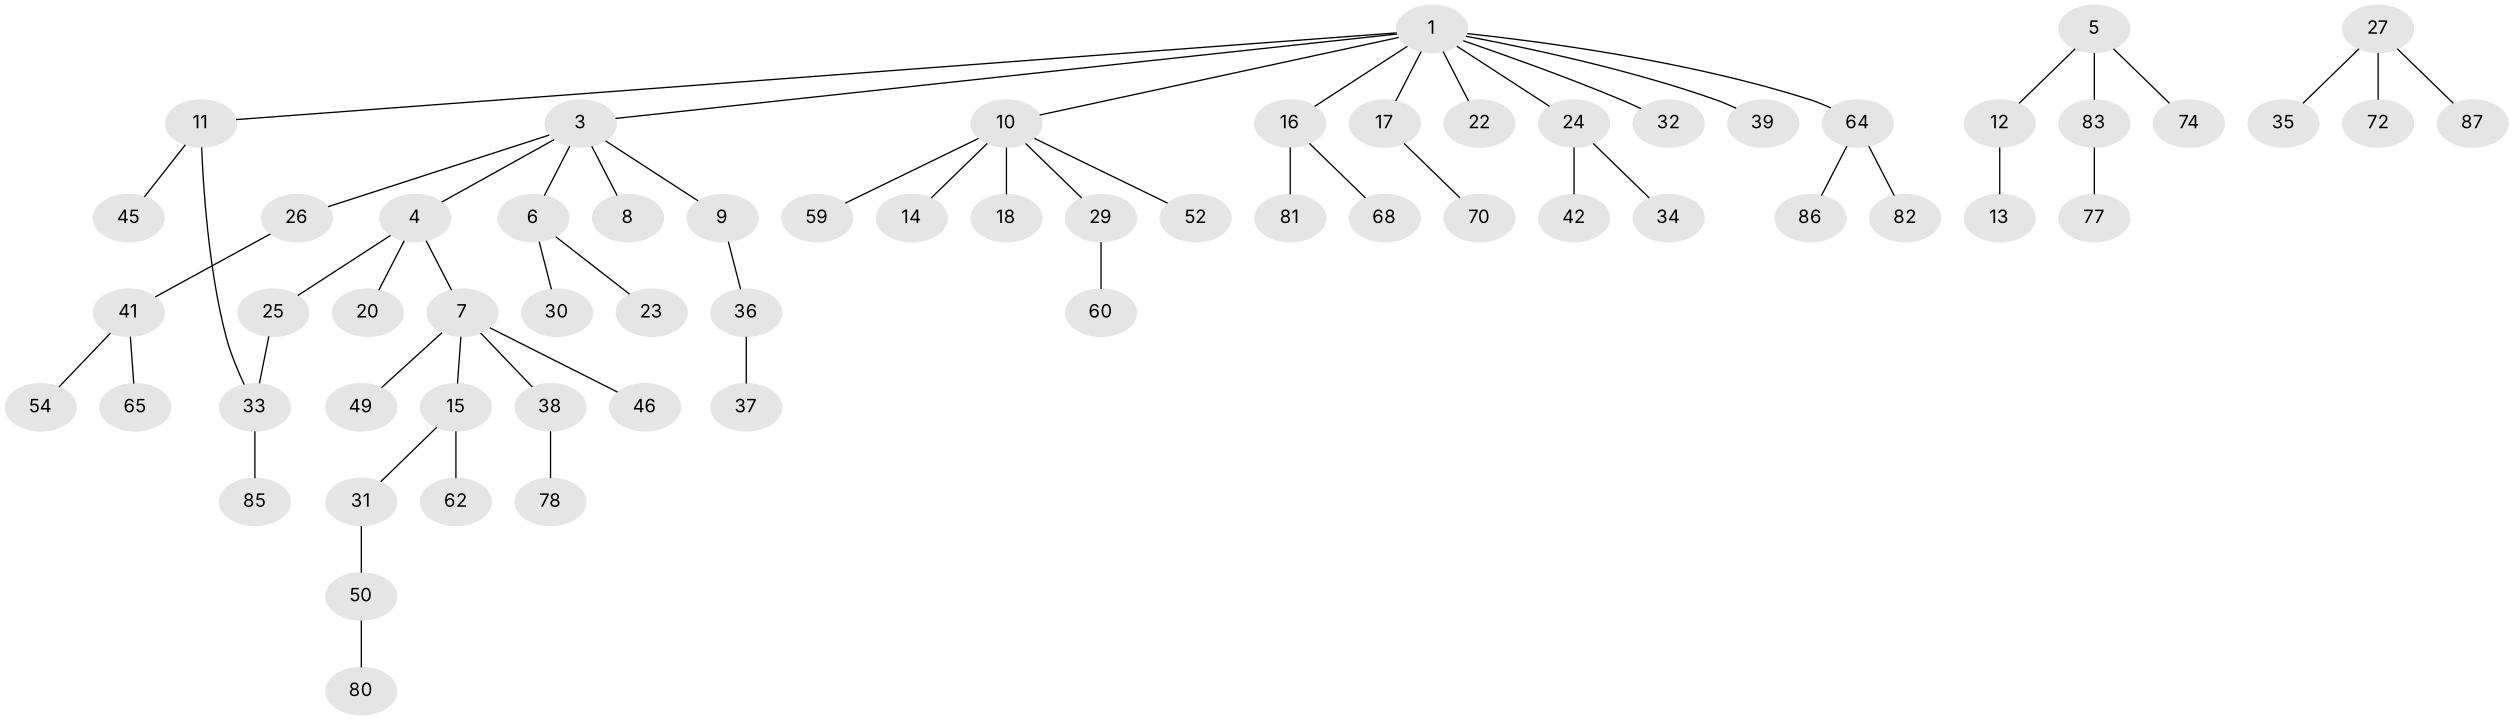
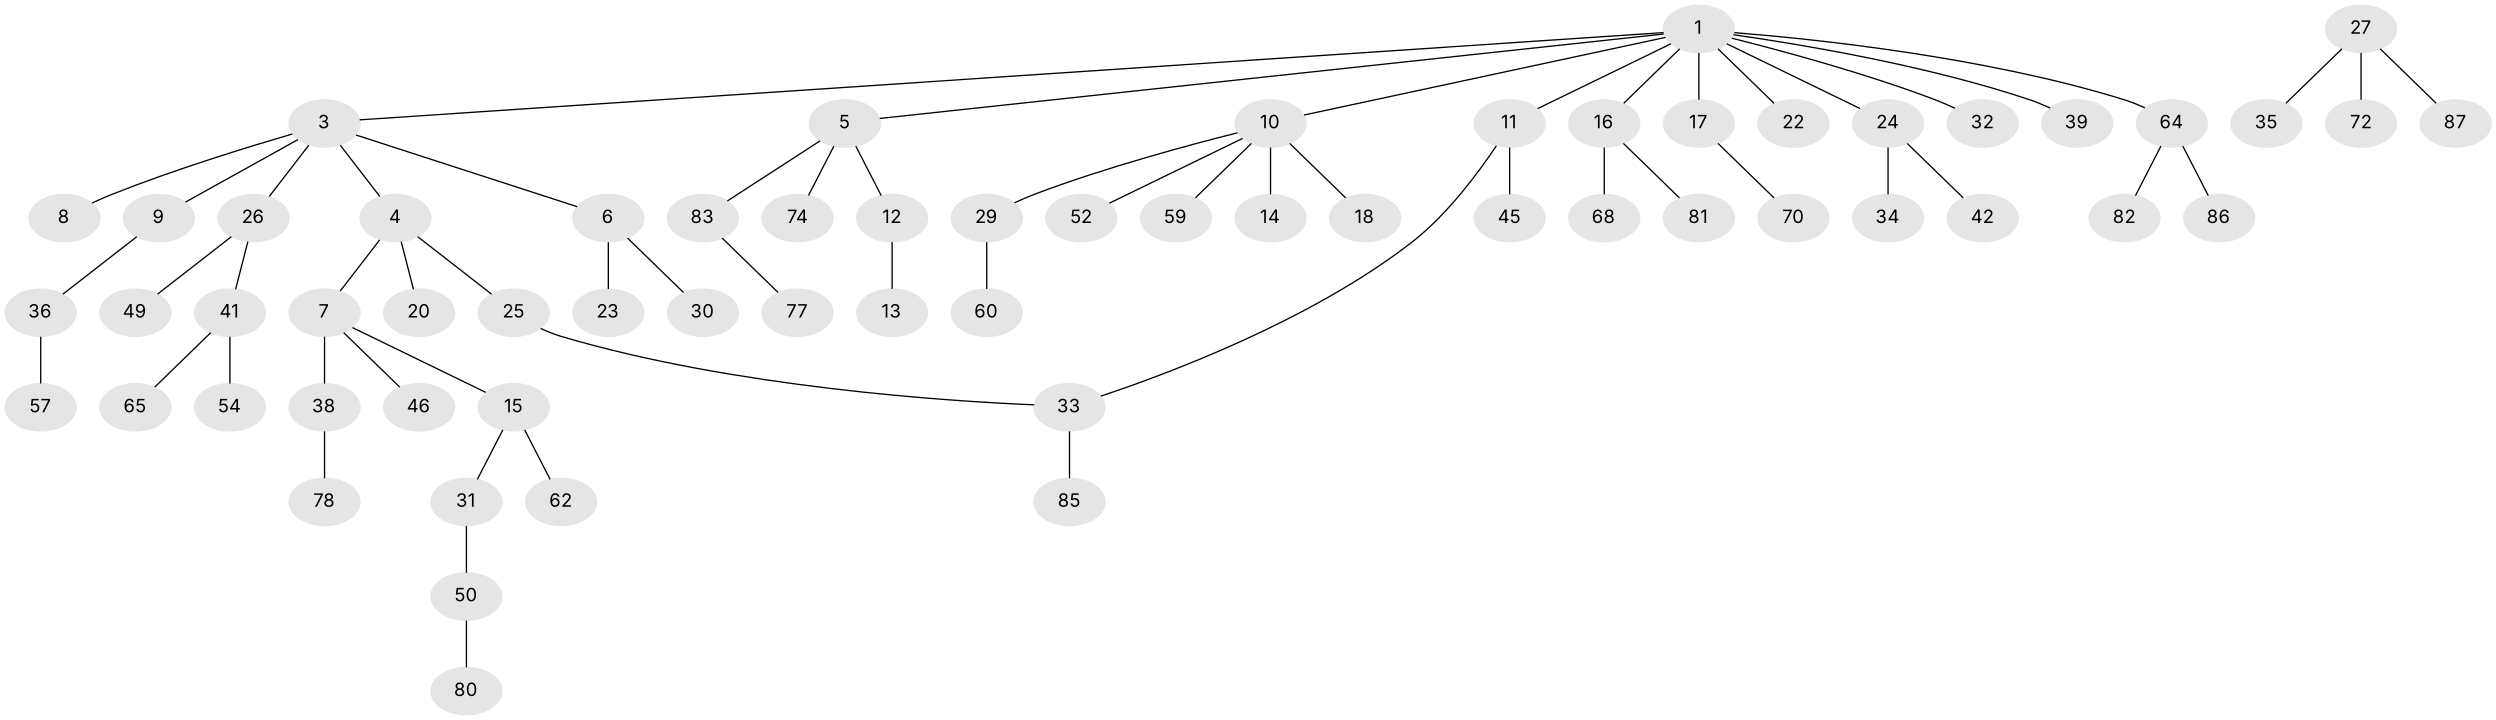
edge "1" -- "5": added
edge "7" -- "49": now "26" -- "49"
node "37": label "37" -> "57"
